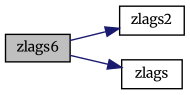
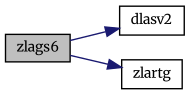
node "zlags2": label "zlags2" -> "dlasv2"
node "zlags": label "zlags" -> "zlartg"
